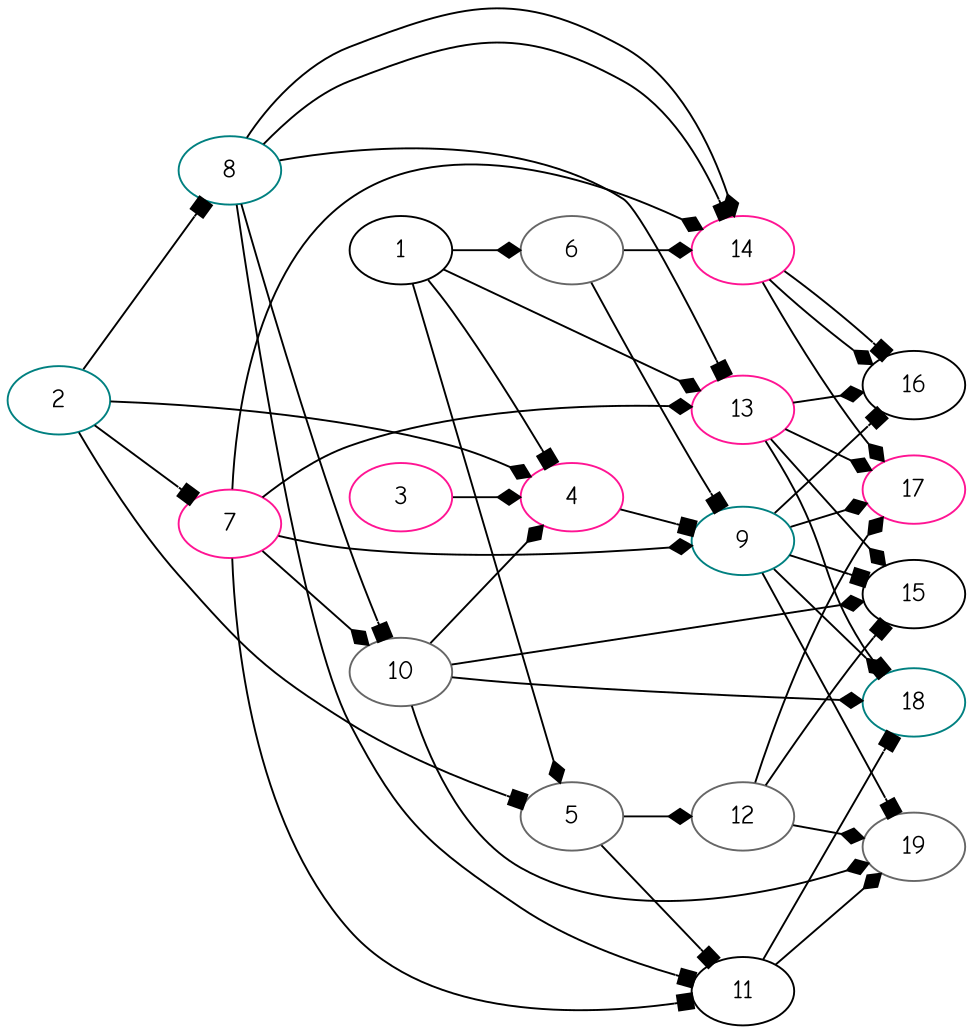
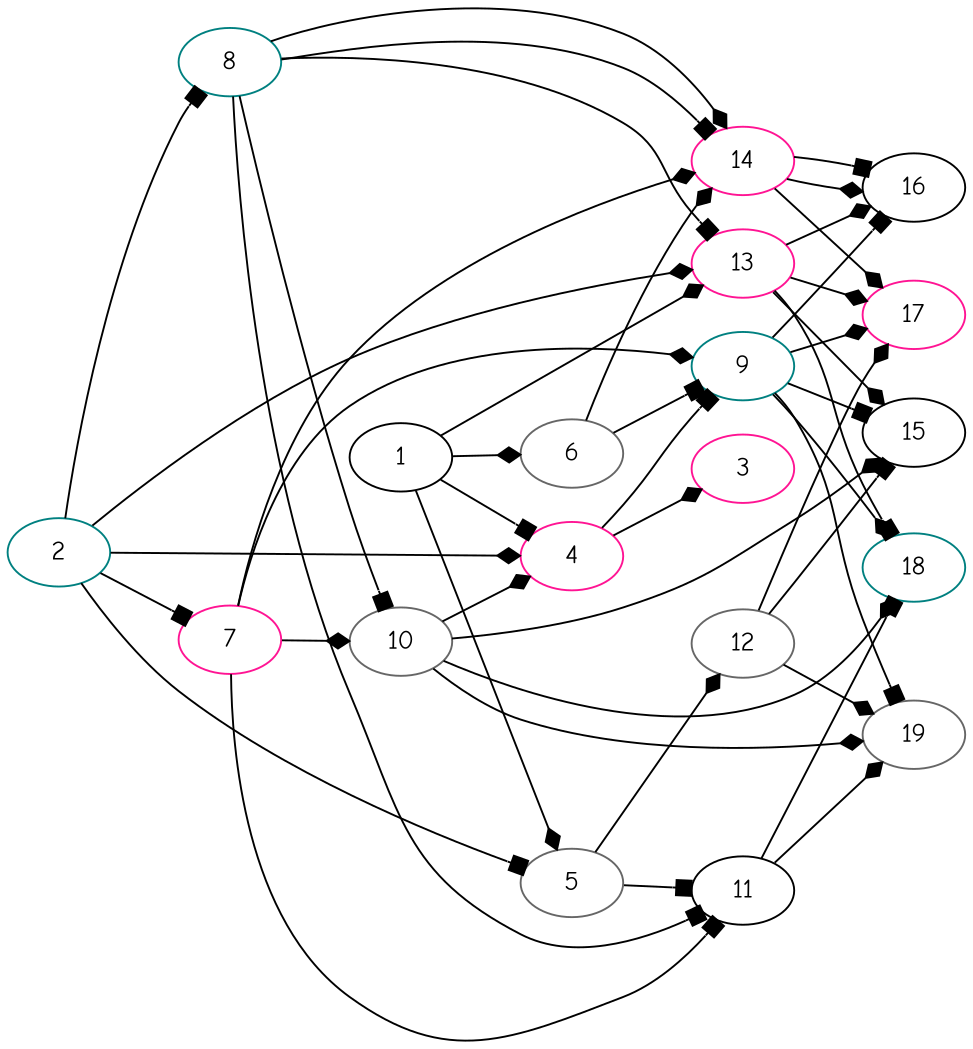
edge "7" -> "13": now "2" -> "13"
edge "3" -> "4": reversed
